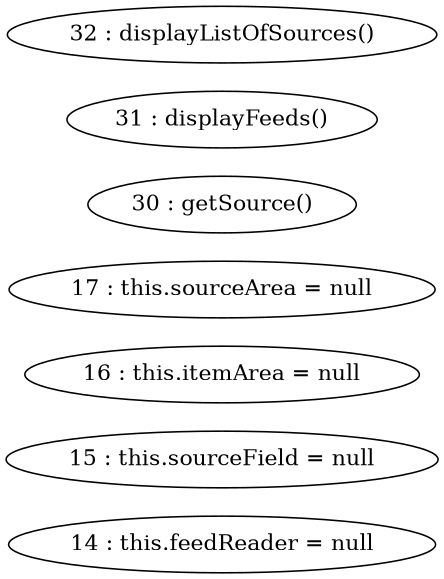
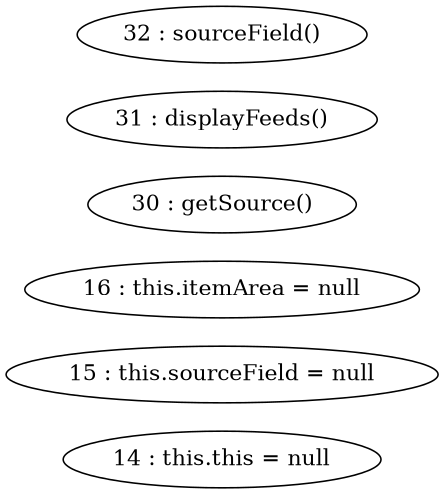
node "32 : displayListOfSources()": label "32 : displayListOfSources()" -> "32 : sourceField()"
node "17 : this.sourceArea = null": removed
node "14 : this.feedReader = null": label "14 : this.feedReader = null" -> "14 : this.this = null"
